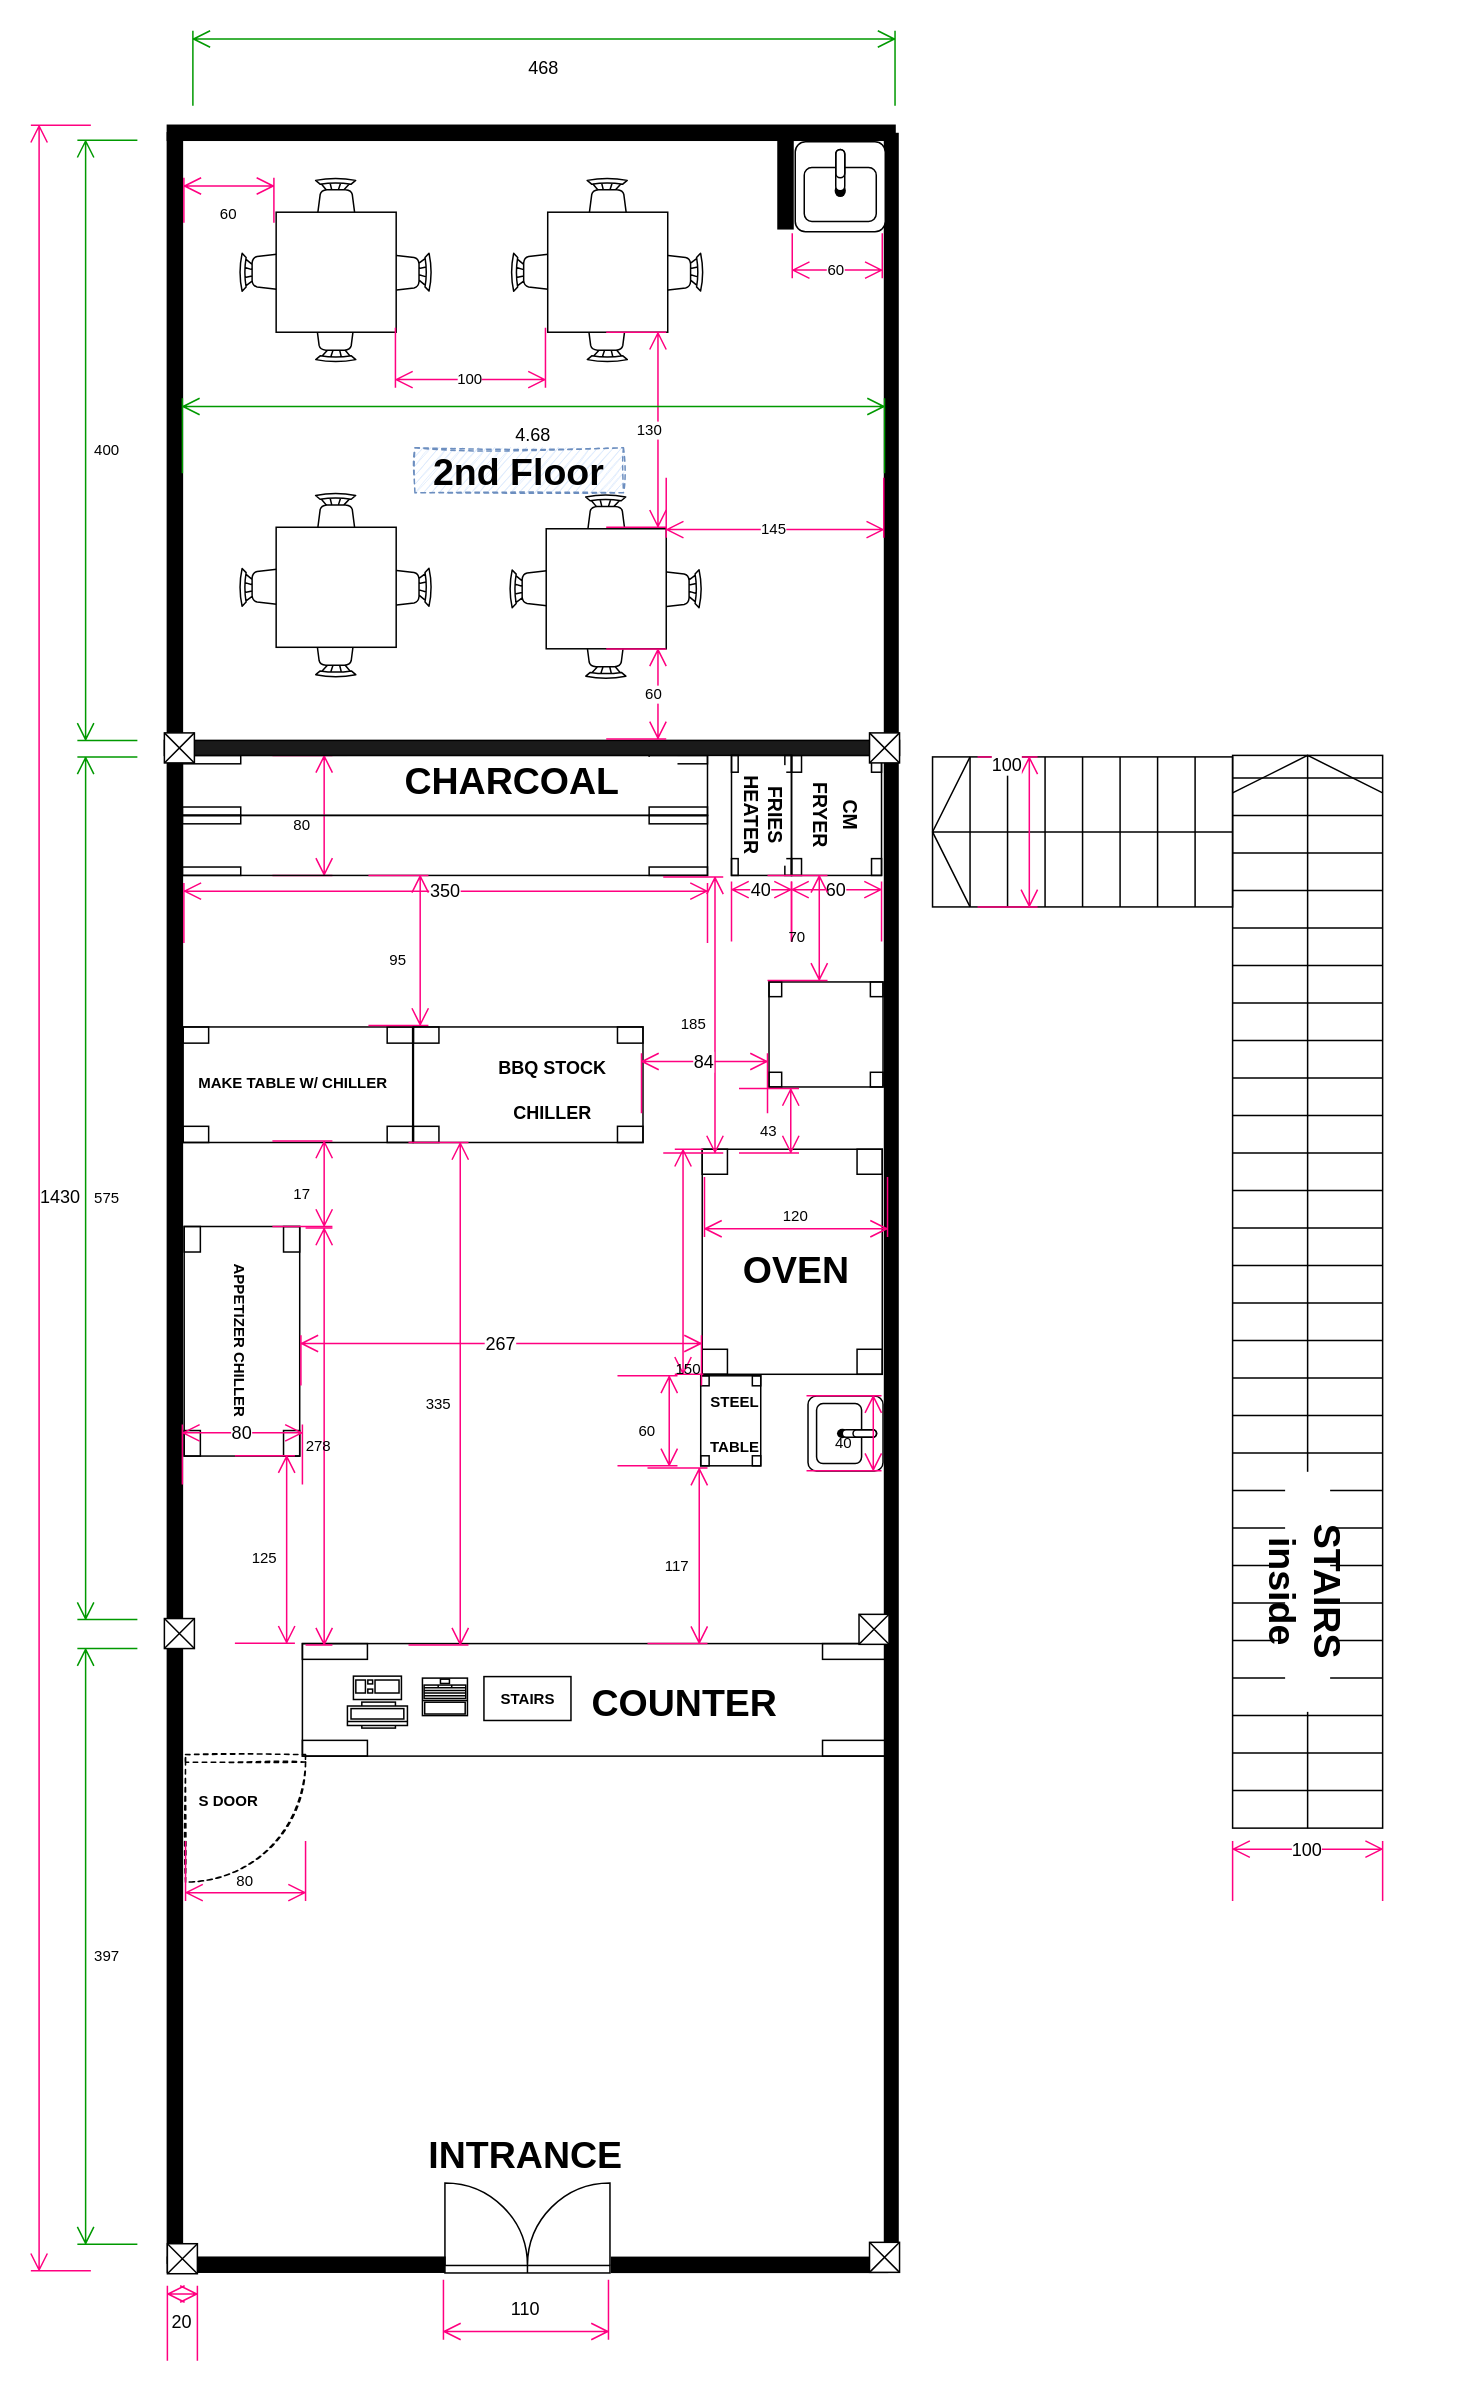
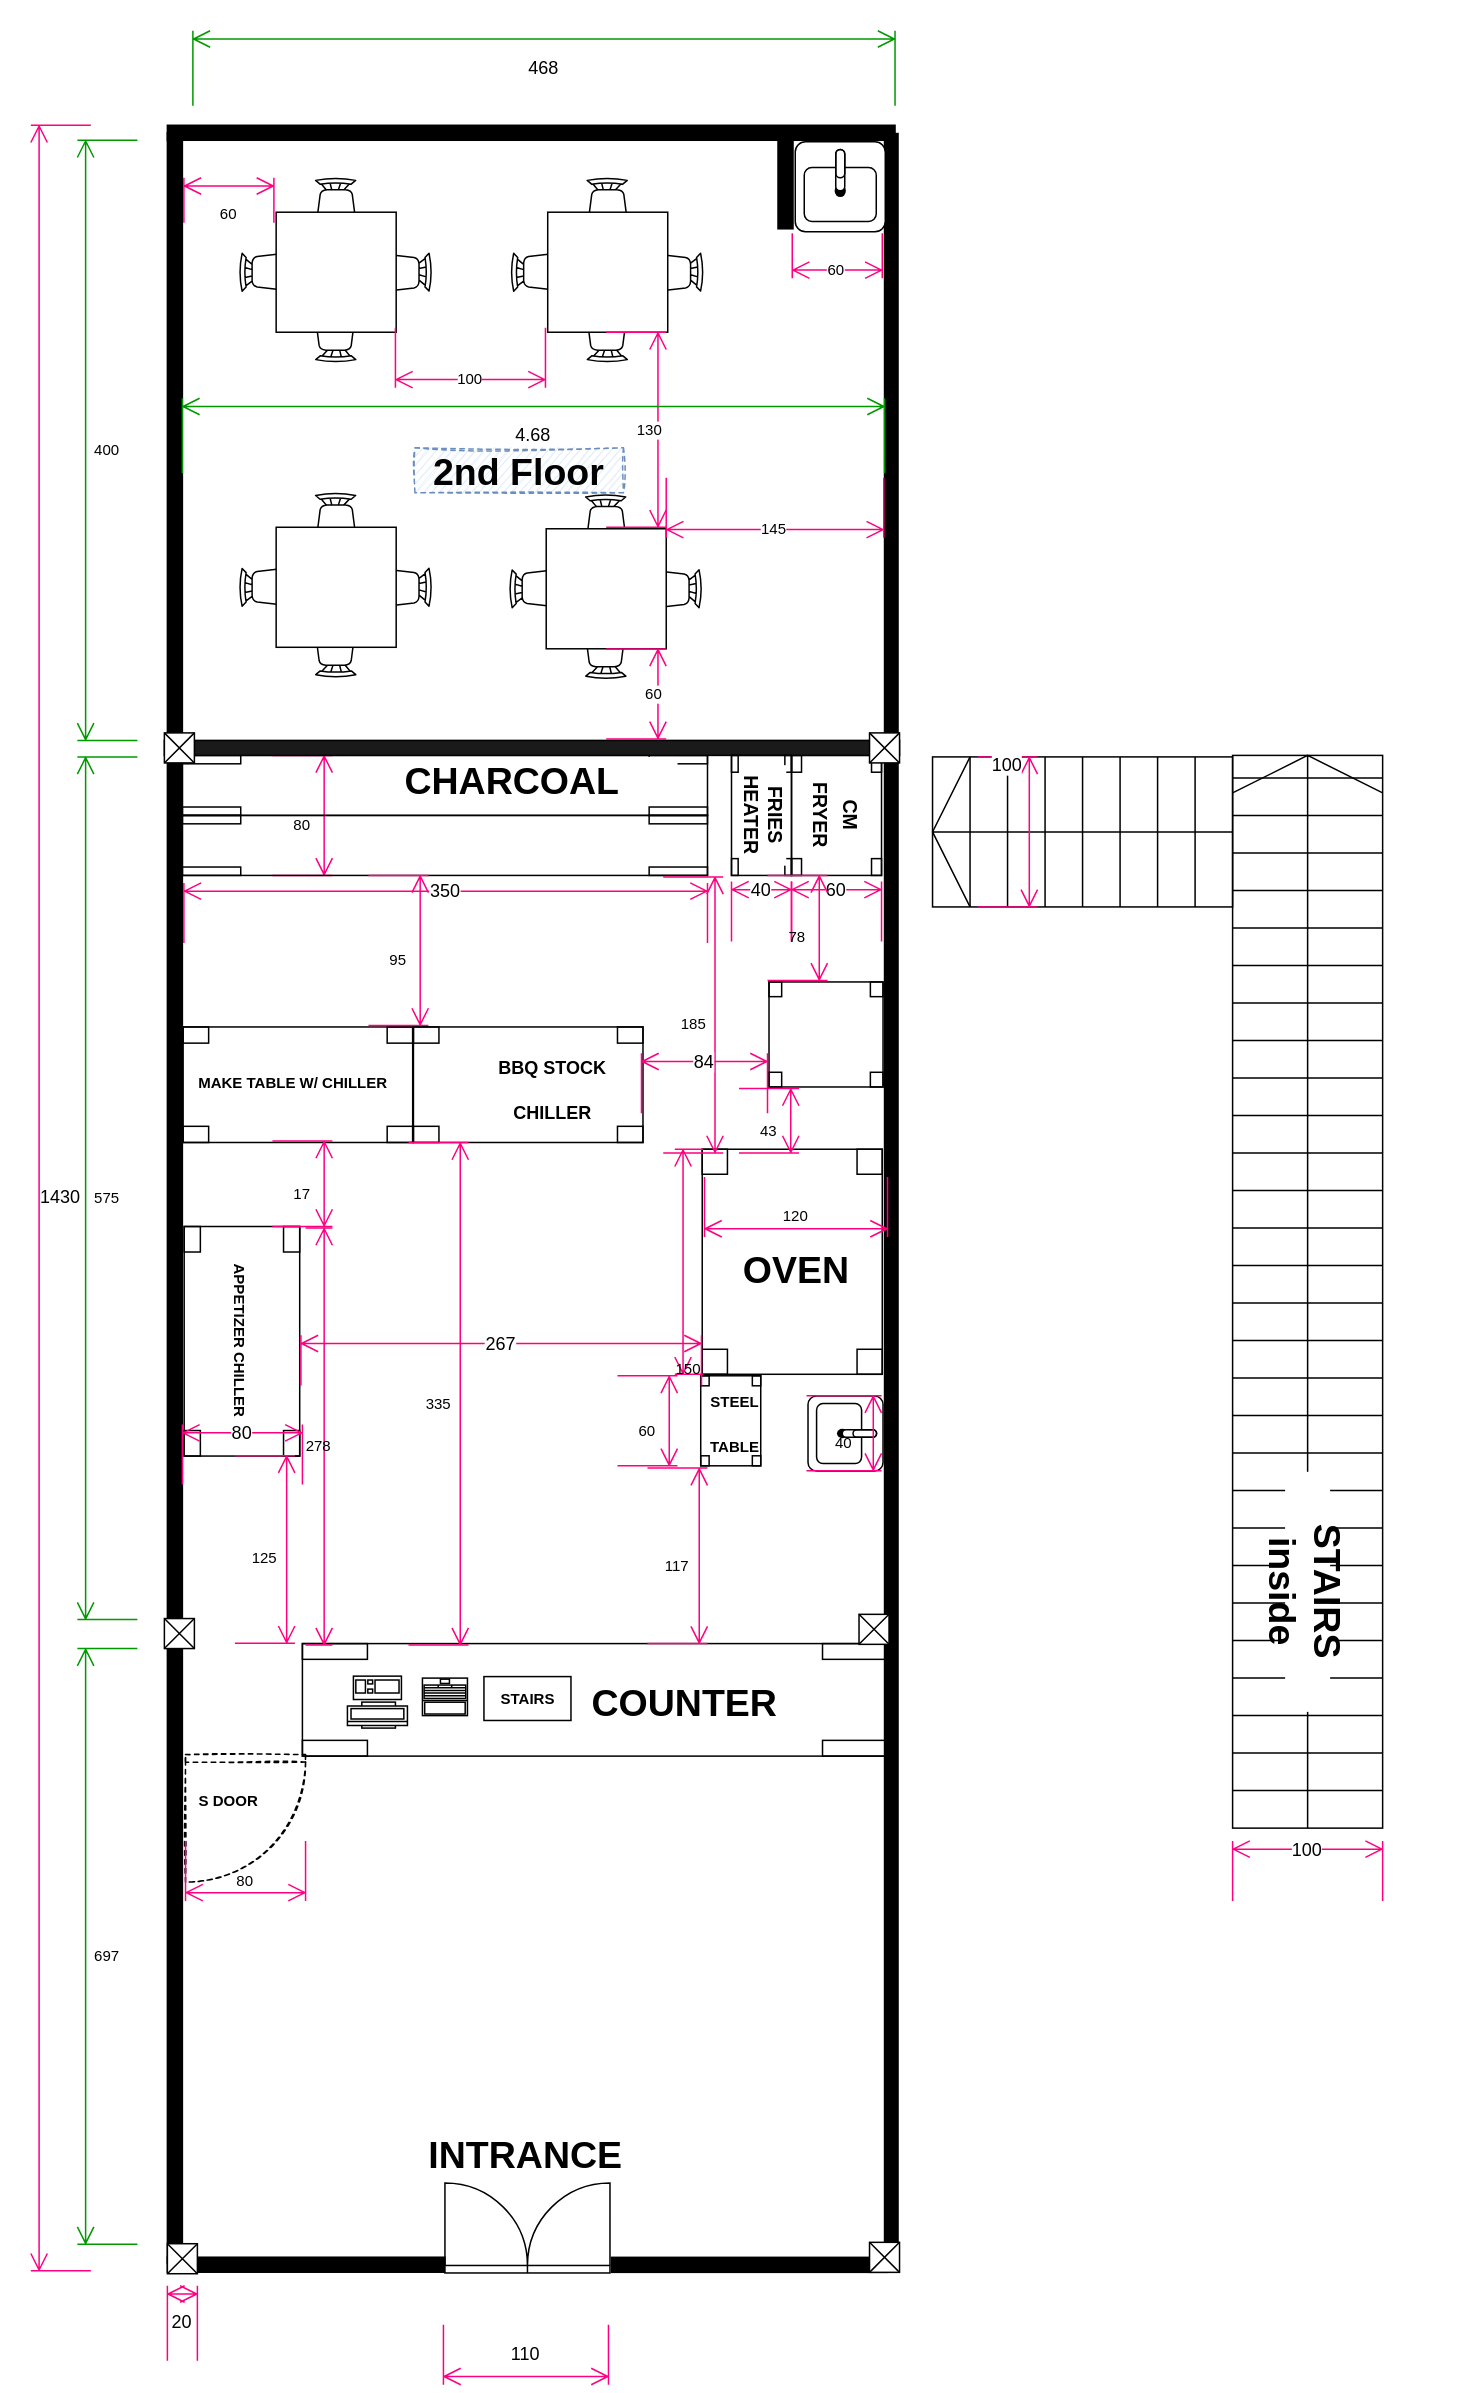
node "70": label "70" -> "78"
node "397": label "397" -> "697"
node "110": moved (526, 2309) -> (526, 2354)
